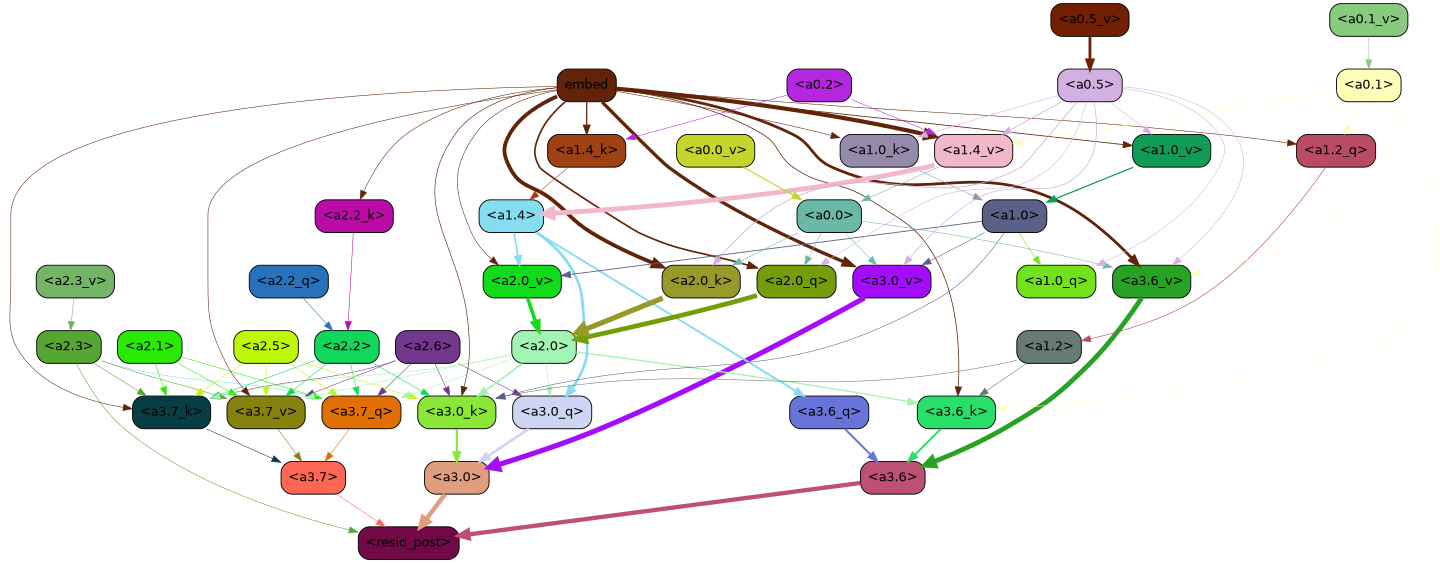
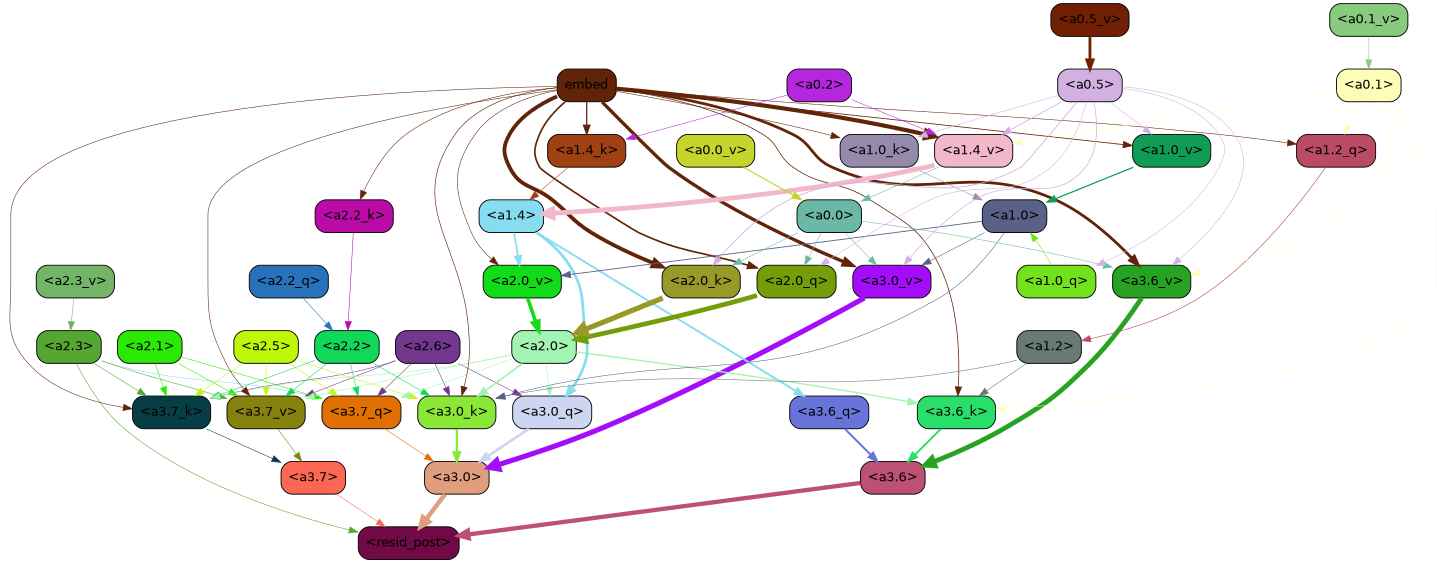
edge "<a1.0>" -> "<a1.0_q>": reversed
edge "<a3.7_q>" -> "<a3.7>": now "<a3.7_q>" -> "<a3.0>"
